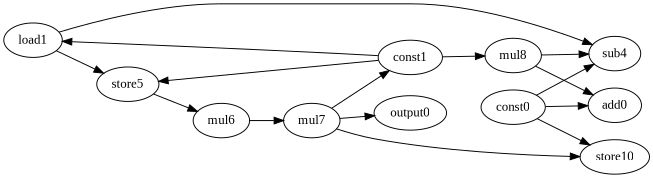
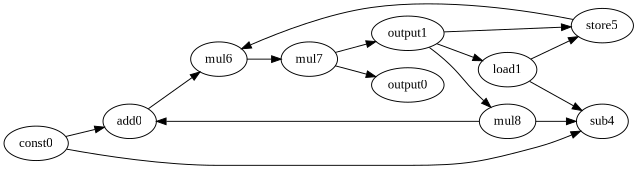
node "const1": label "const1" -> "output1"
edge "add0" -> "mul6": added
node "store10": removed
